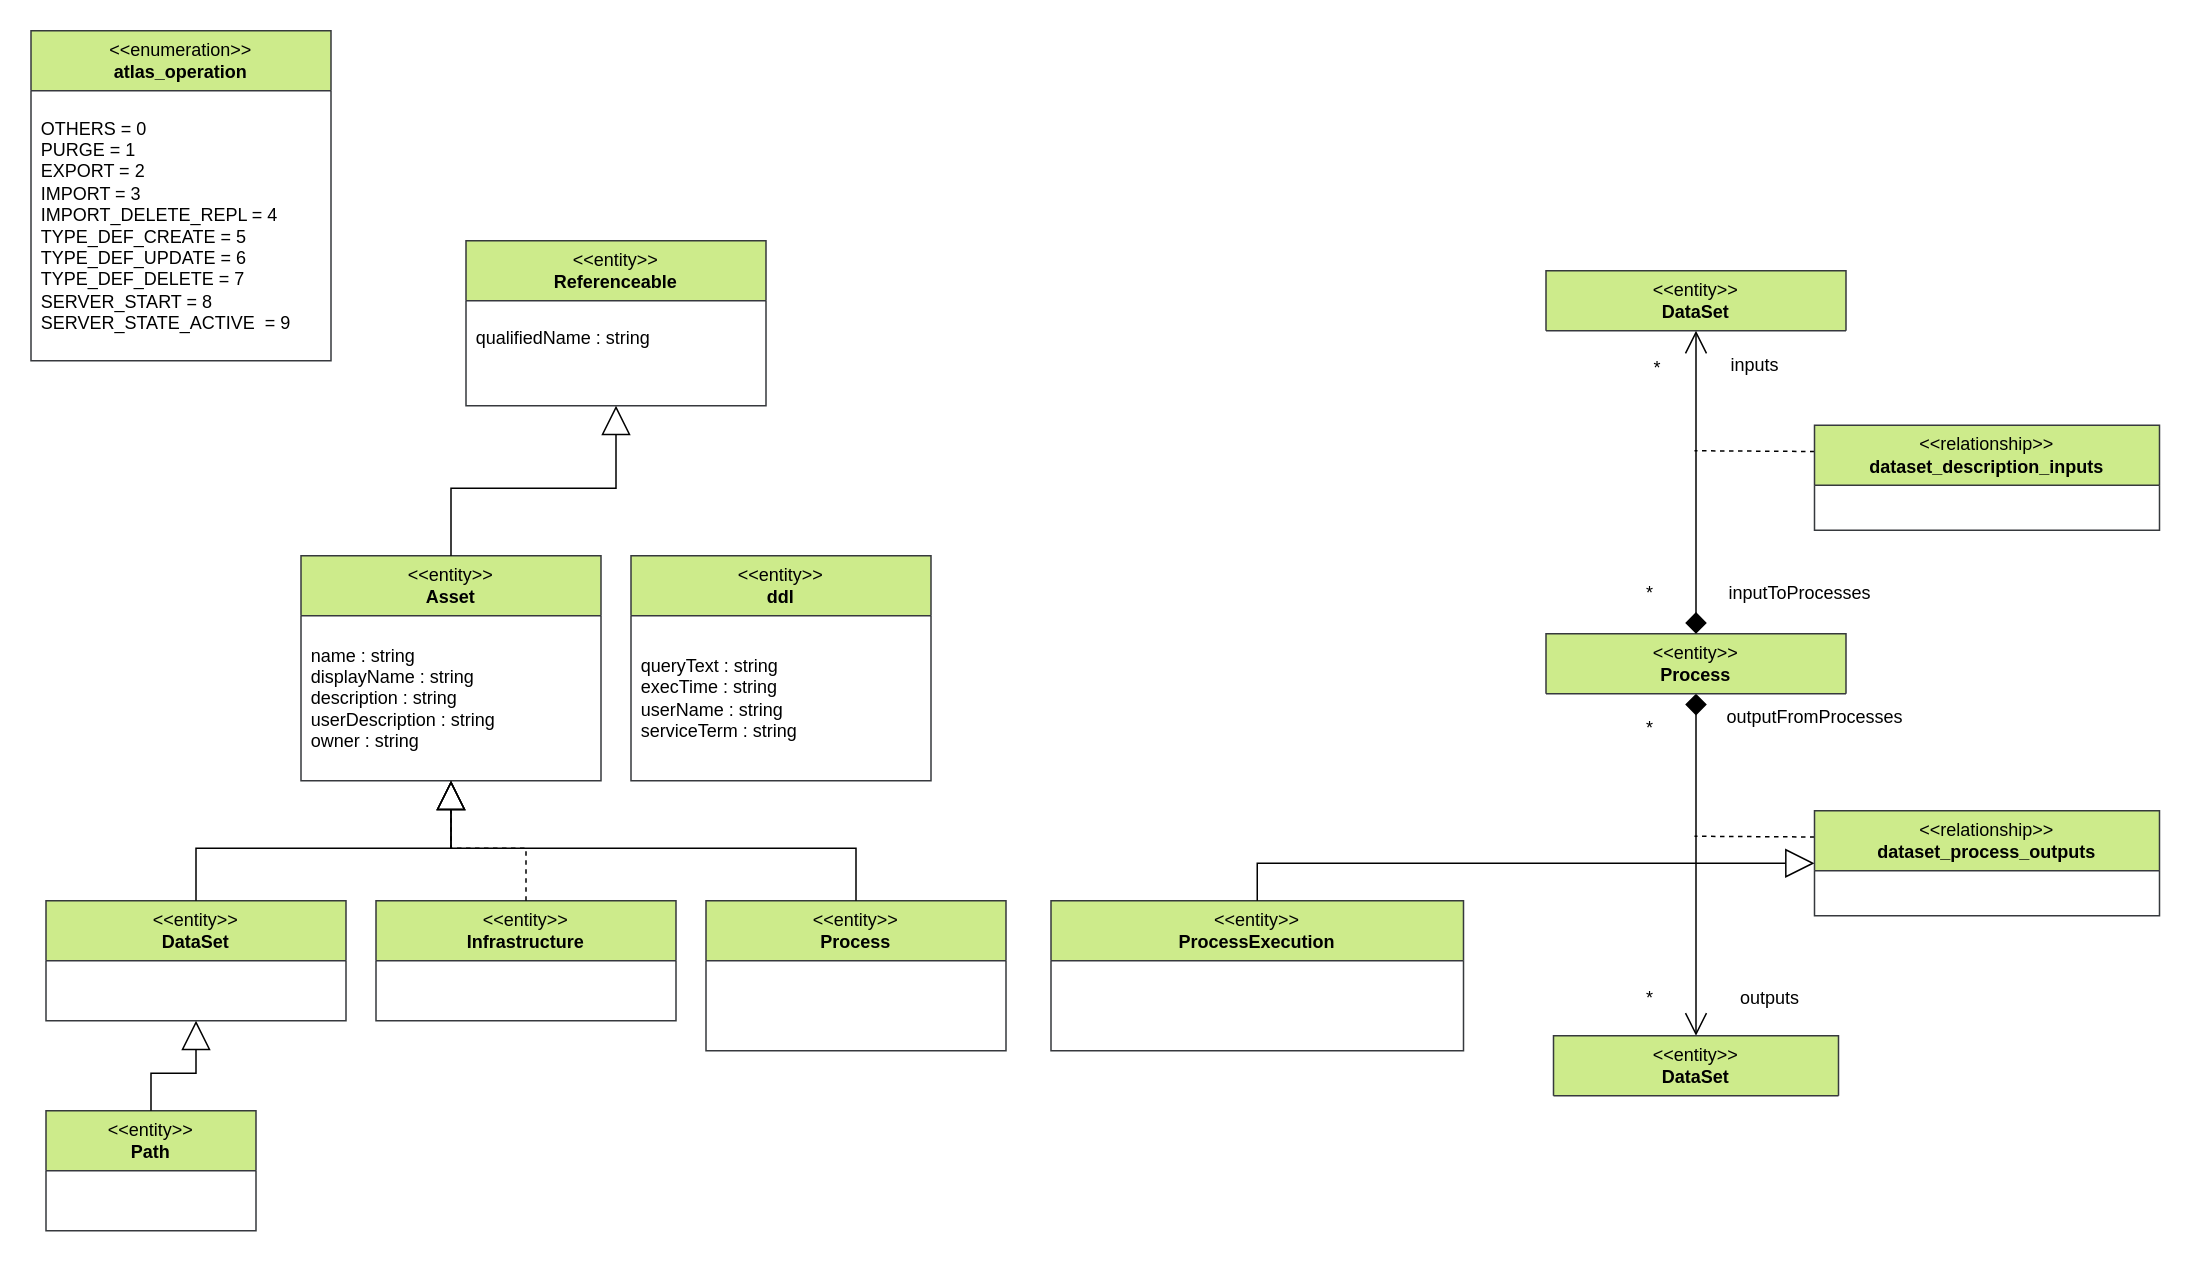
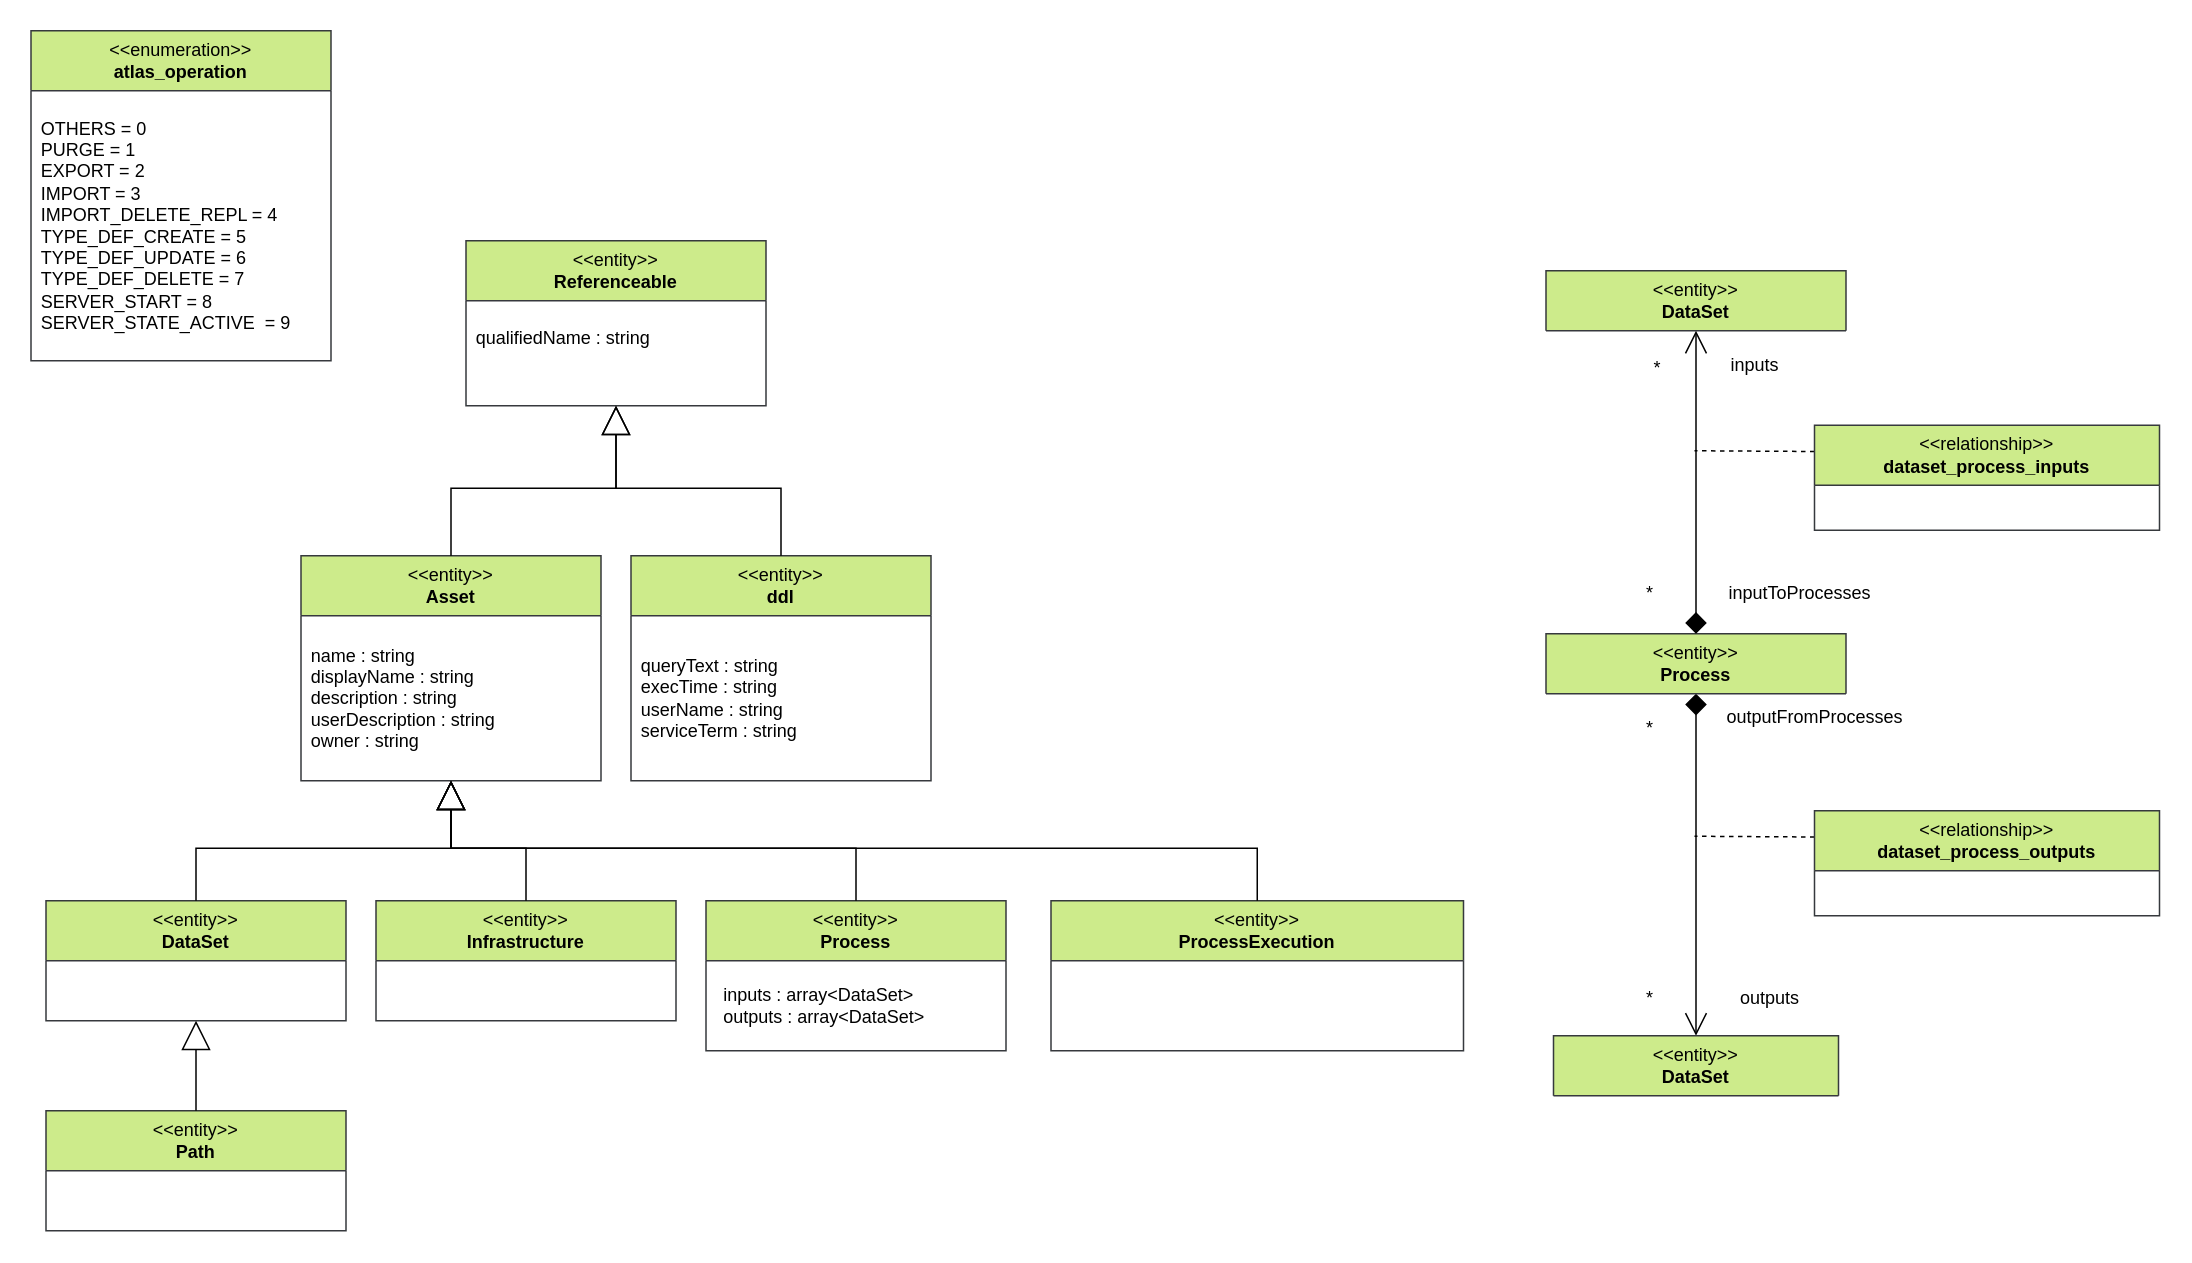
node "<<relationship>> dataset_description_inputs": label "<<relationship>> dataset_description_inputs" -> "<<relationship>> dataset_process_inputs"
edge "<<entity>> ddl" -> "<<entity>> Referenceable": added
edge "<<entity>> ProcessExecution" -> "<<relationship>> dataset_process_outputs": now "<<entity>> ProcessExecution" -> "<<entity>> Asset"
edge "<<entity>> Infrastructure" -> "<<entity>> Asset": style dashed -> solid
node "inputs : array<DataSet> outputs : array<DataSet>": added
node "<<entity>> Path": size 210x120 -> 300x120
